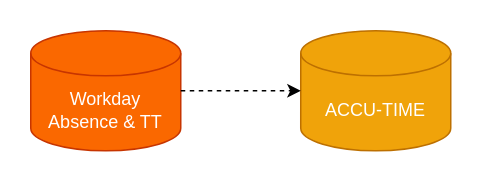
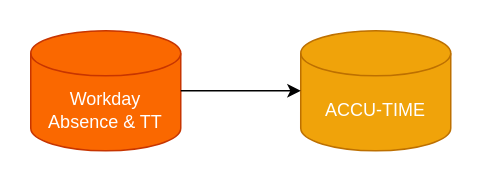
edge "Workday Absence & TT" -> "ACCU-TIME": style dashed -> solid
